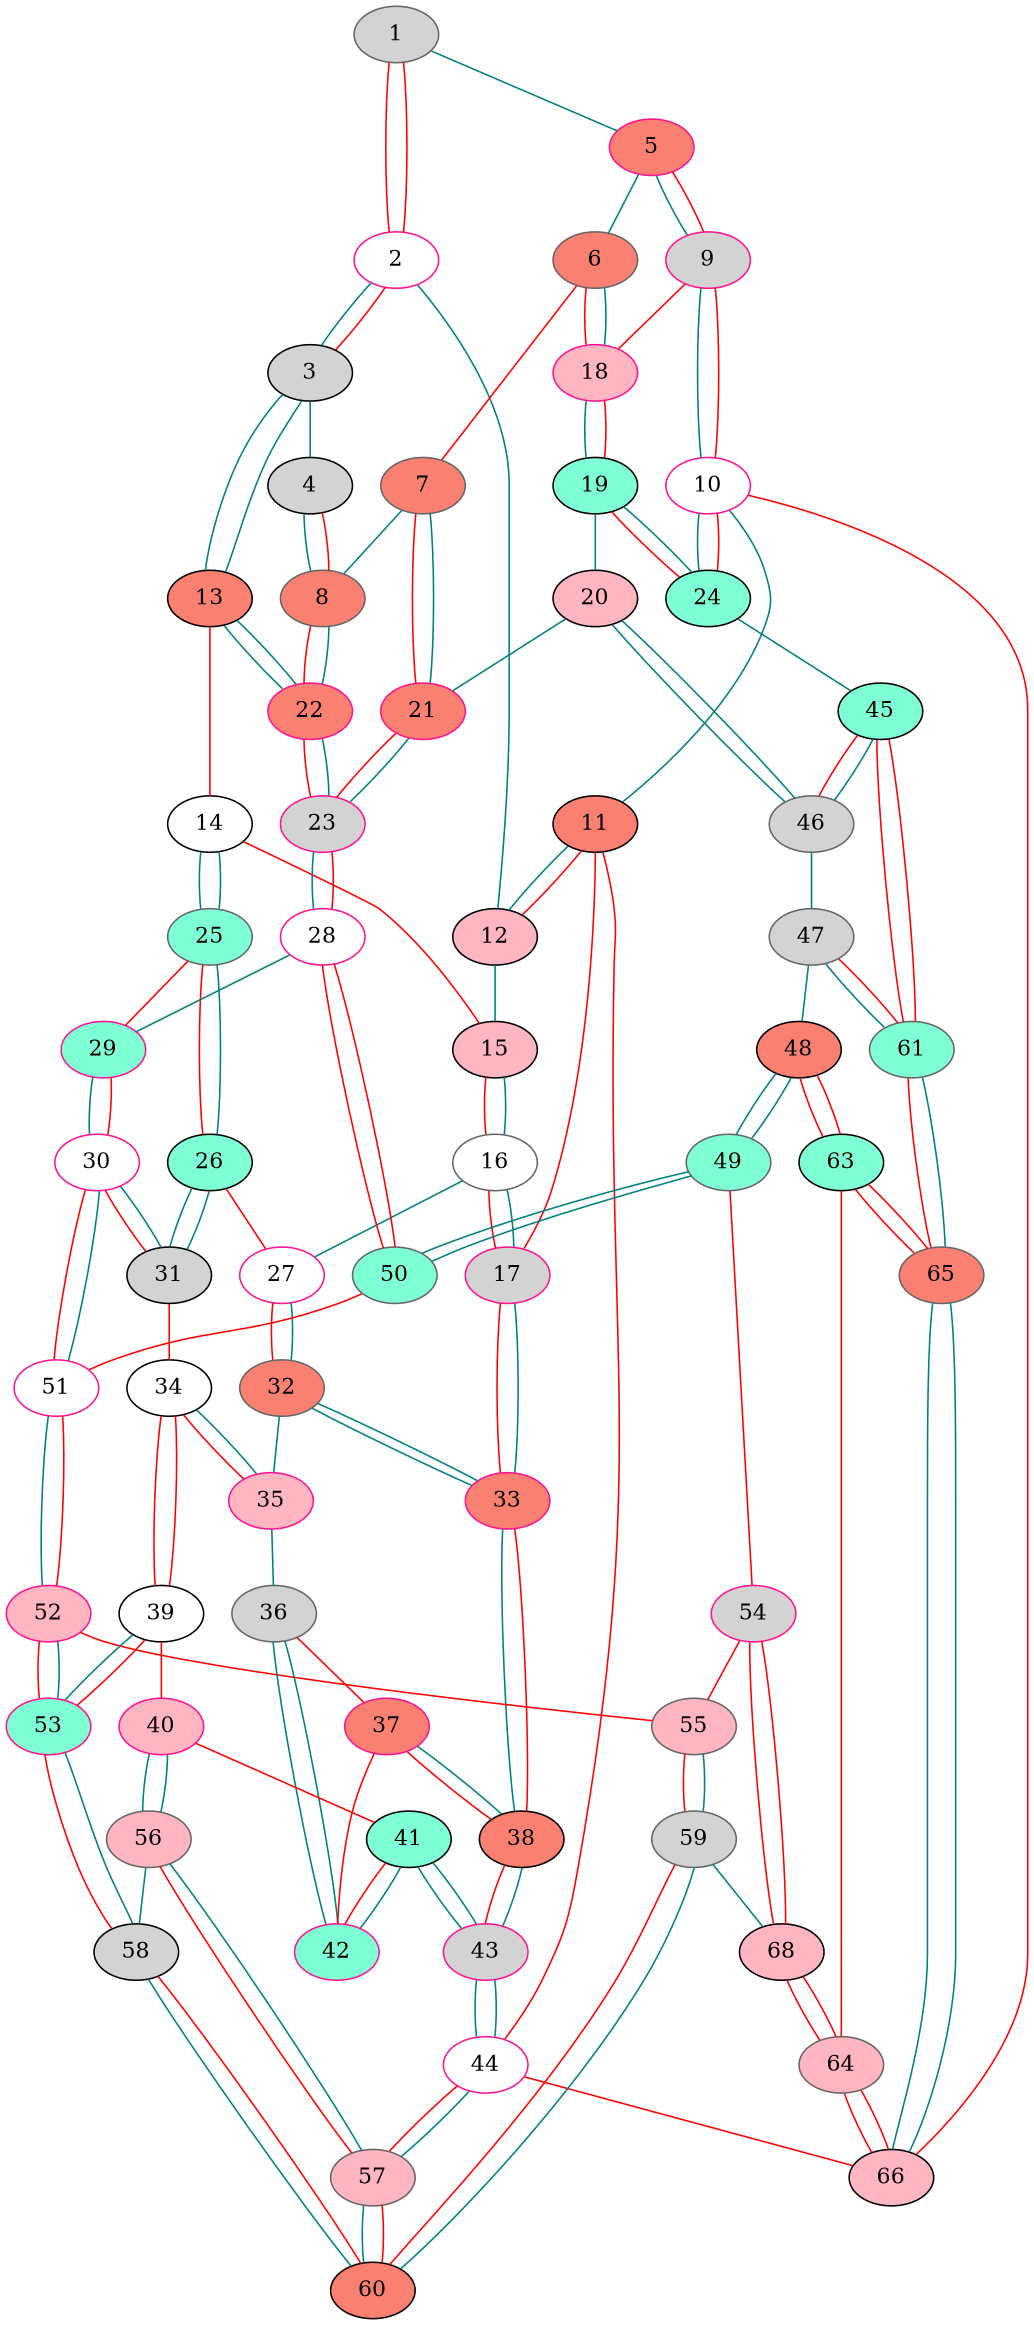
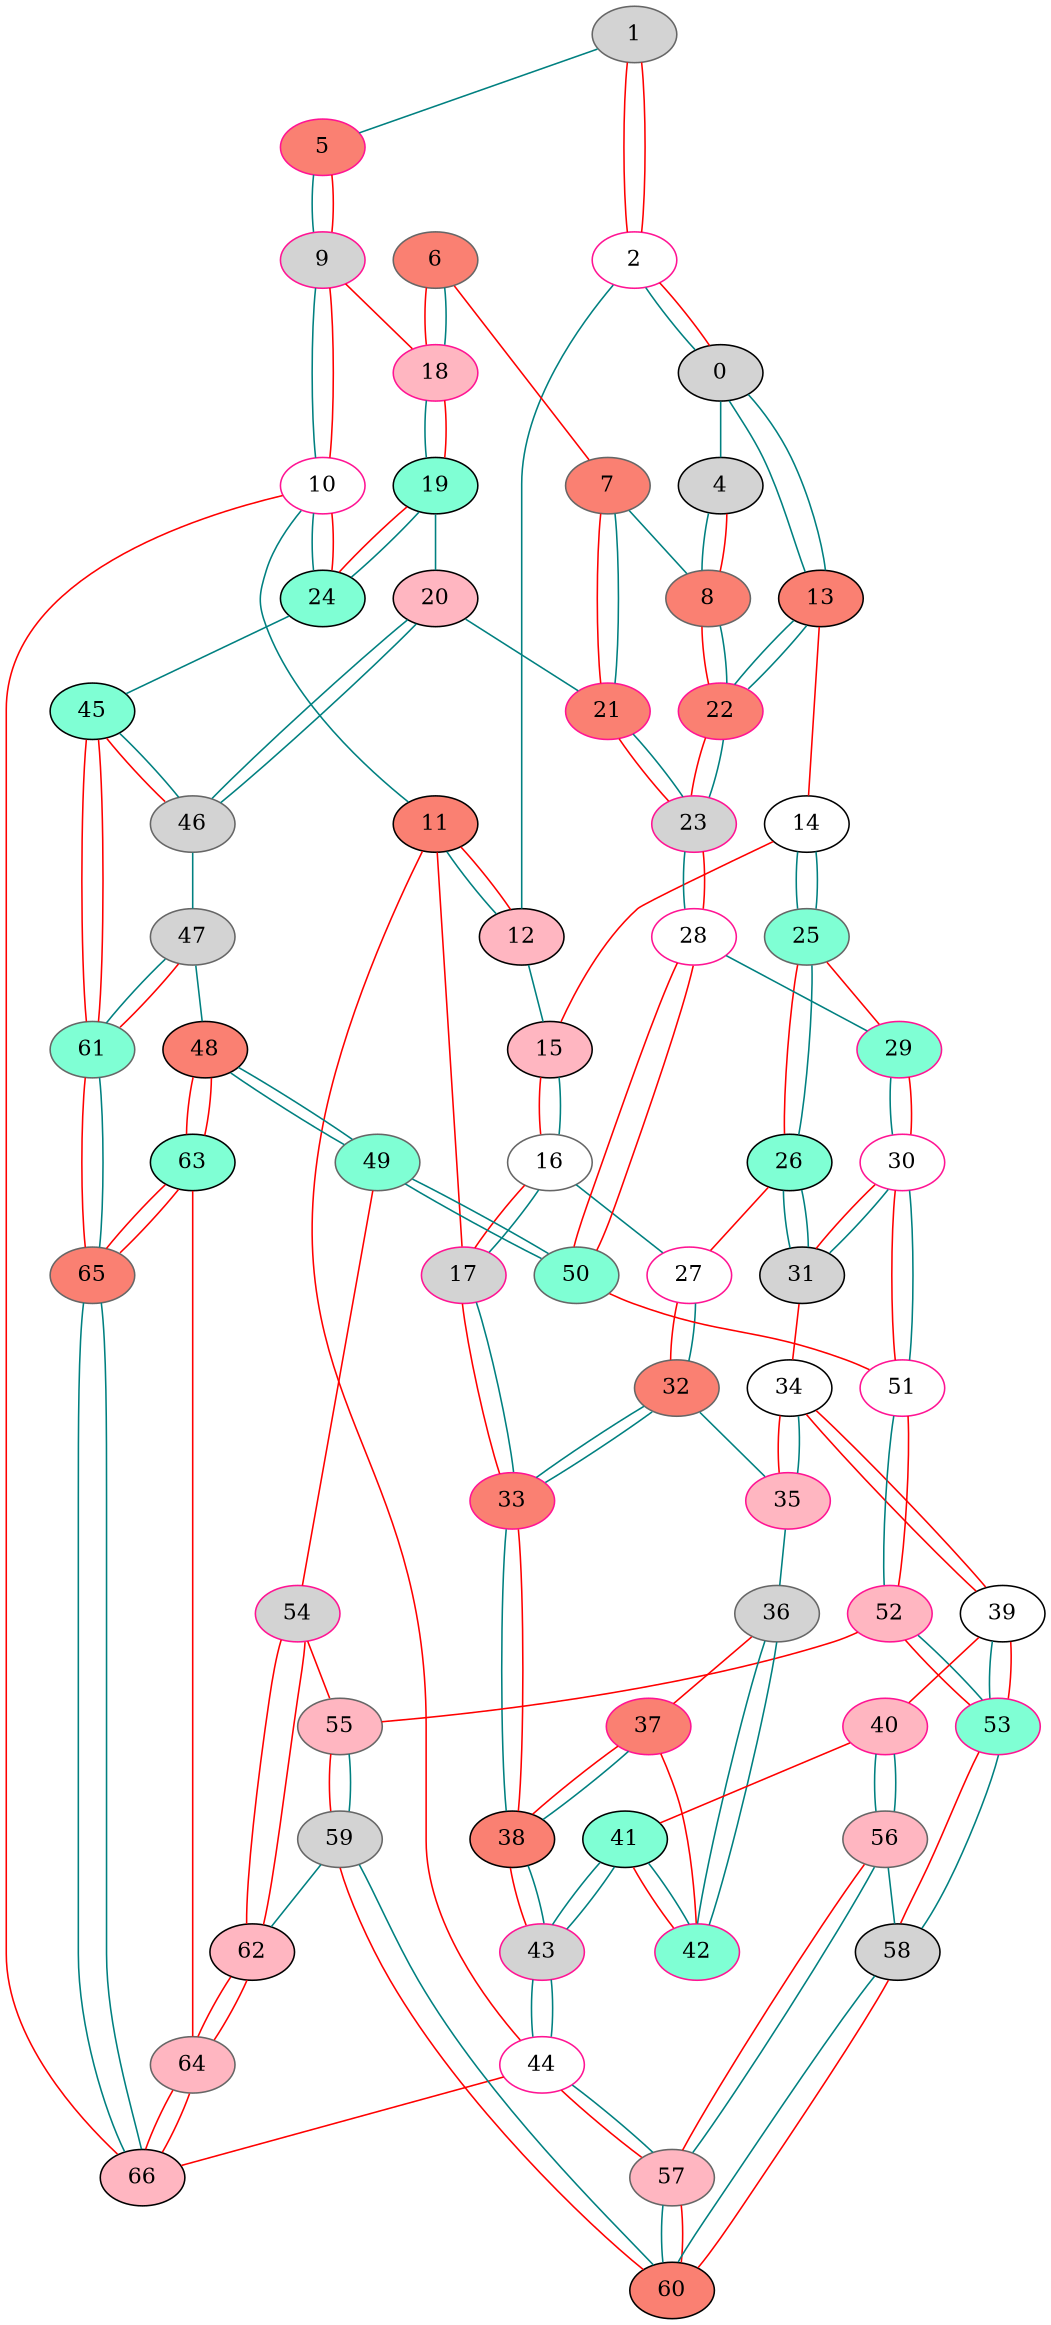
edge "5" -- "6": removed
node "3": label "3" -> "0"
node "68": label "68" -> "62"
